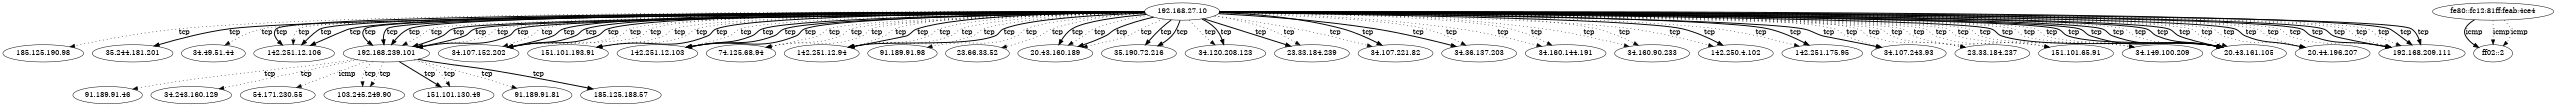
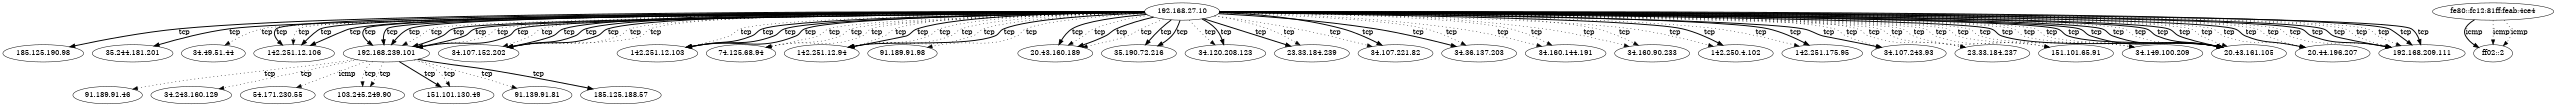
edge "192.168.27.10" -> "185.125.190.98": style dotted -> bold
node "151.101.193.91": removed
node "23.66.33.52": removed
node "91.189.91.81": label "91.189.91.81" -> "91.139.91.81"
